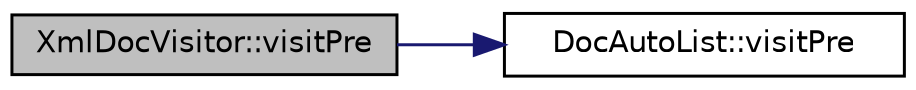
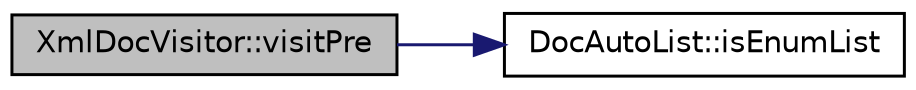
node "DocAutoList::visitPre": label "DocAutoList::visitPre" -> "DocAutoList::isEnumList"
